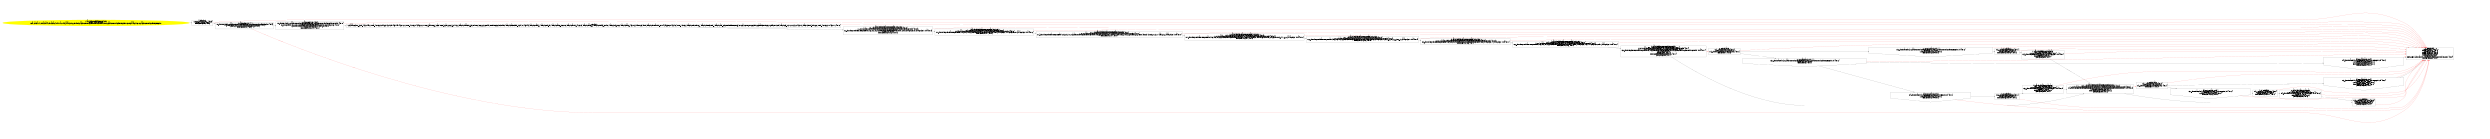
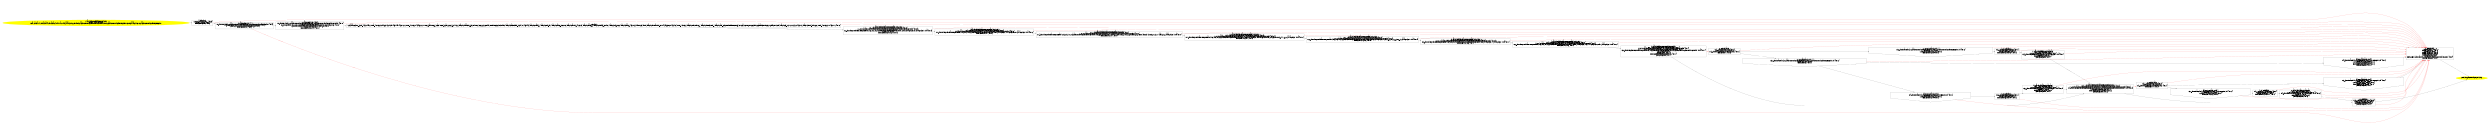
node "2: Exit String getContent.httpRequest(String)": added
